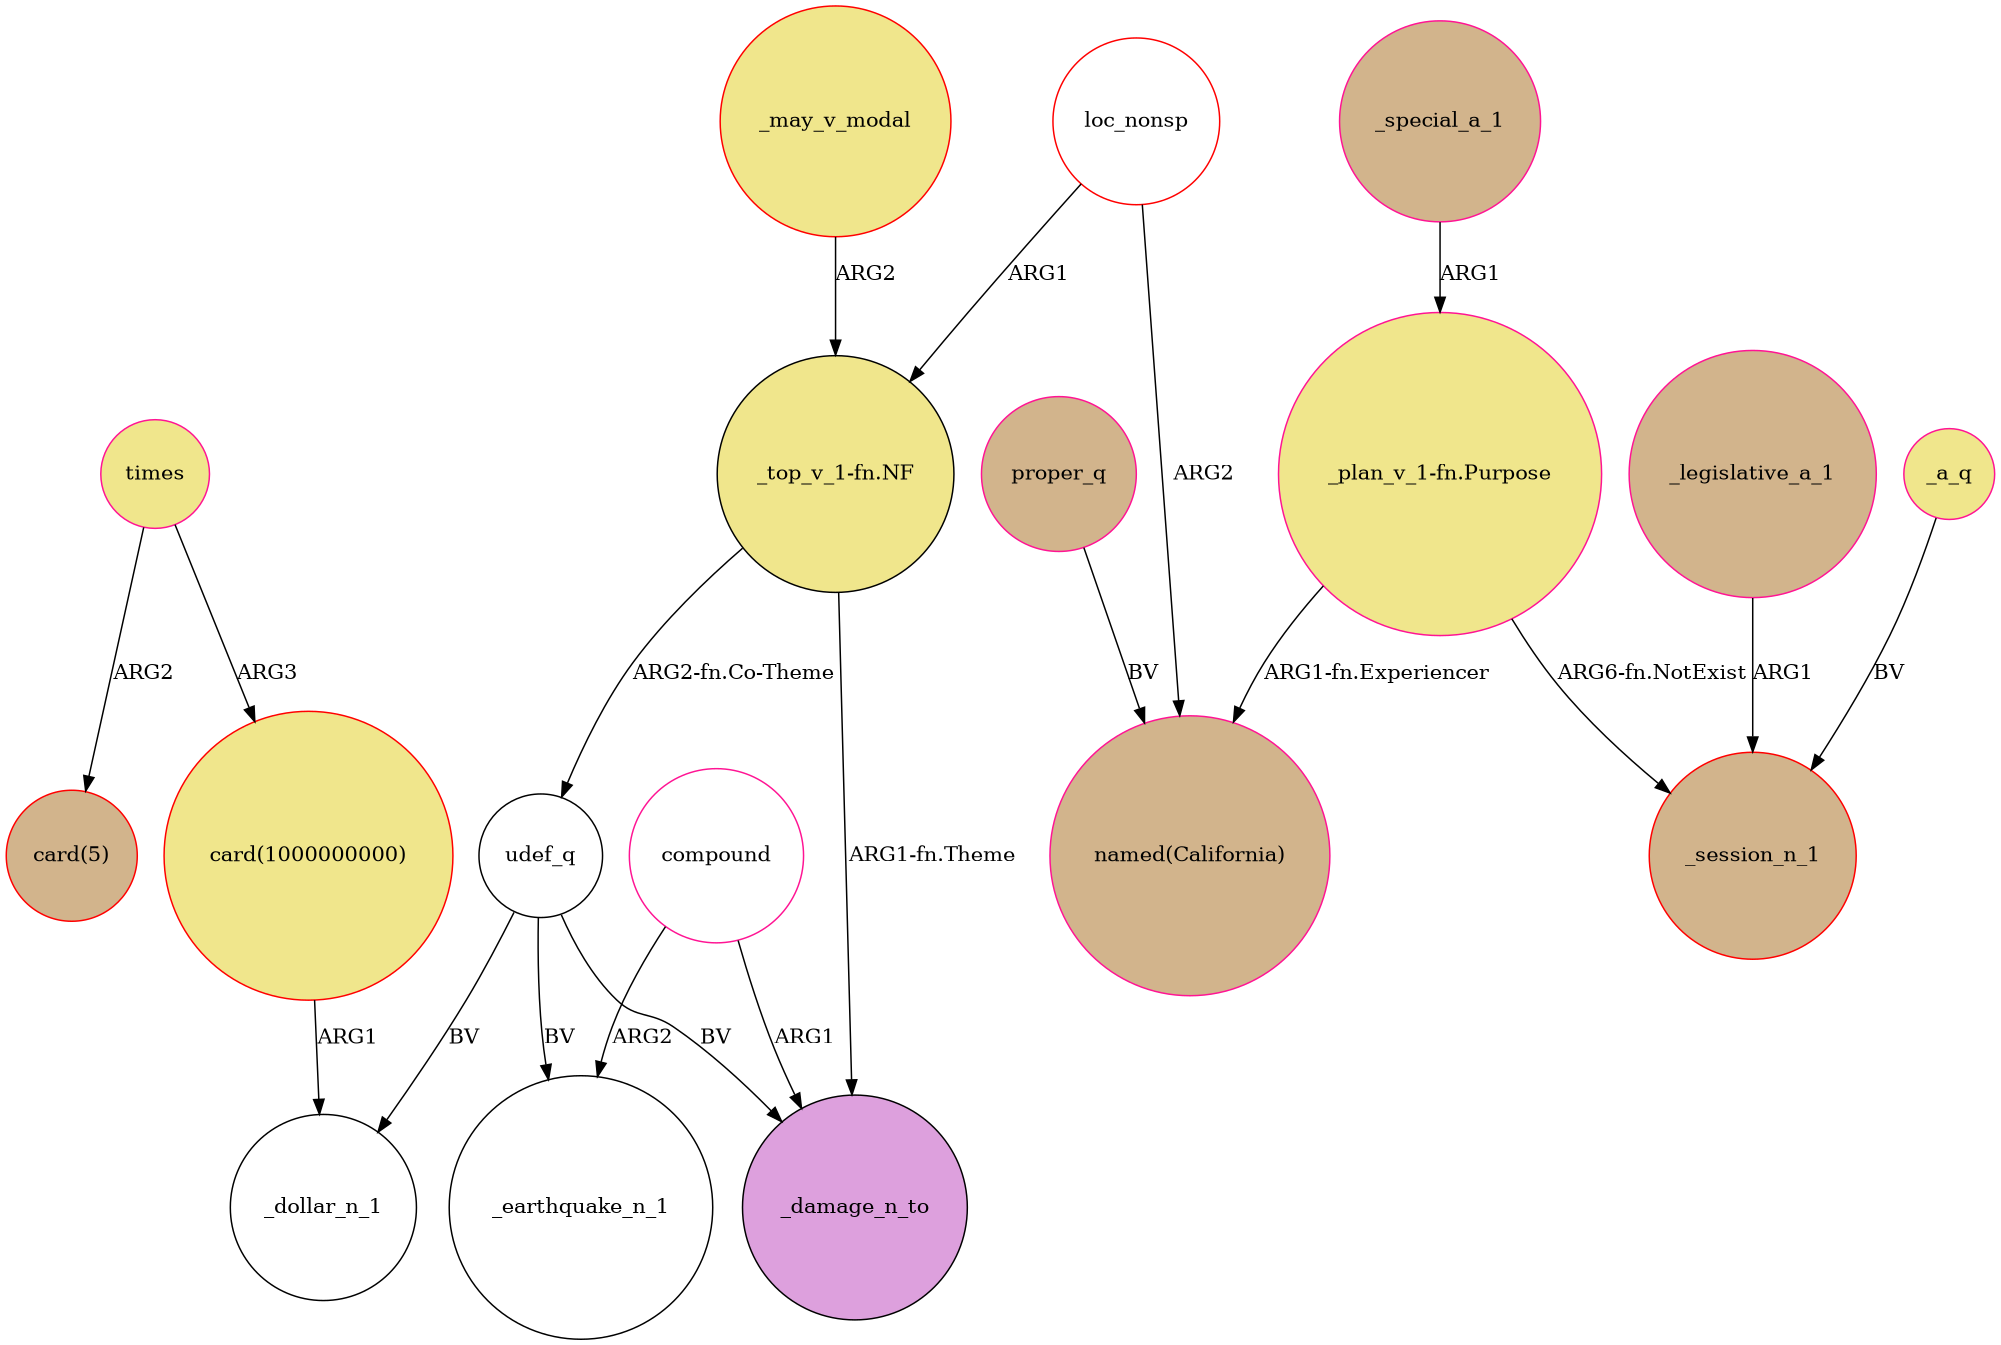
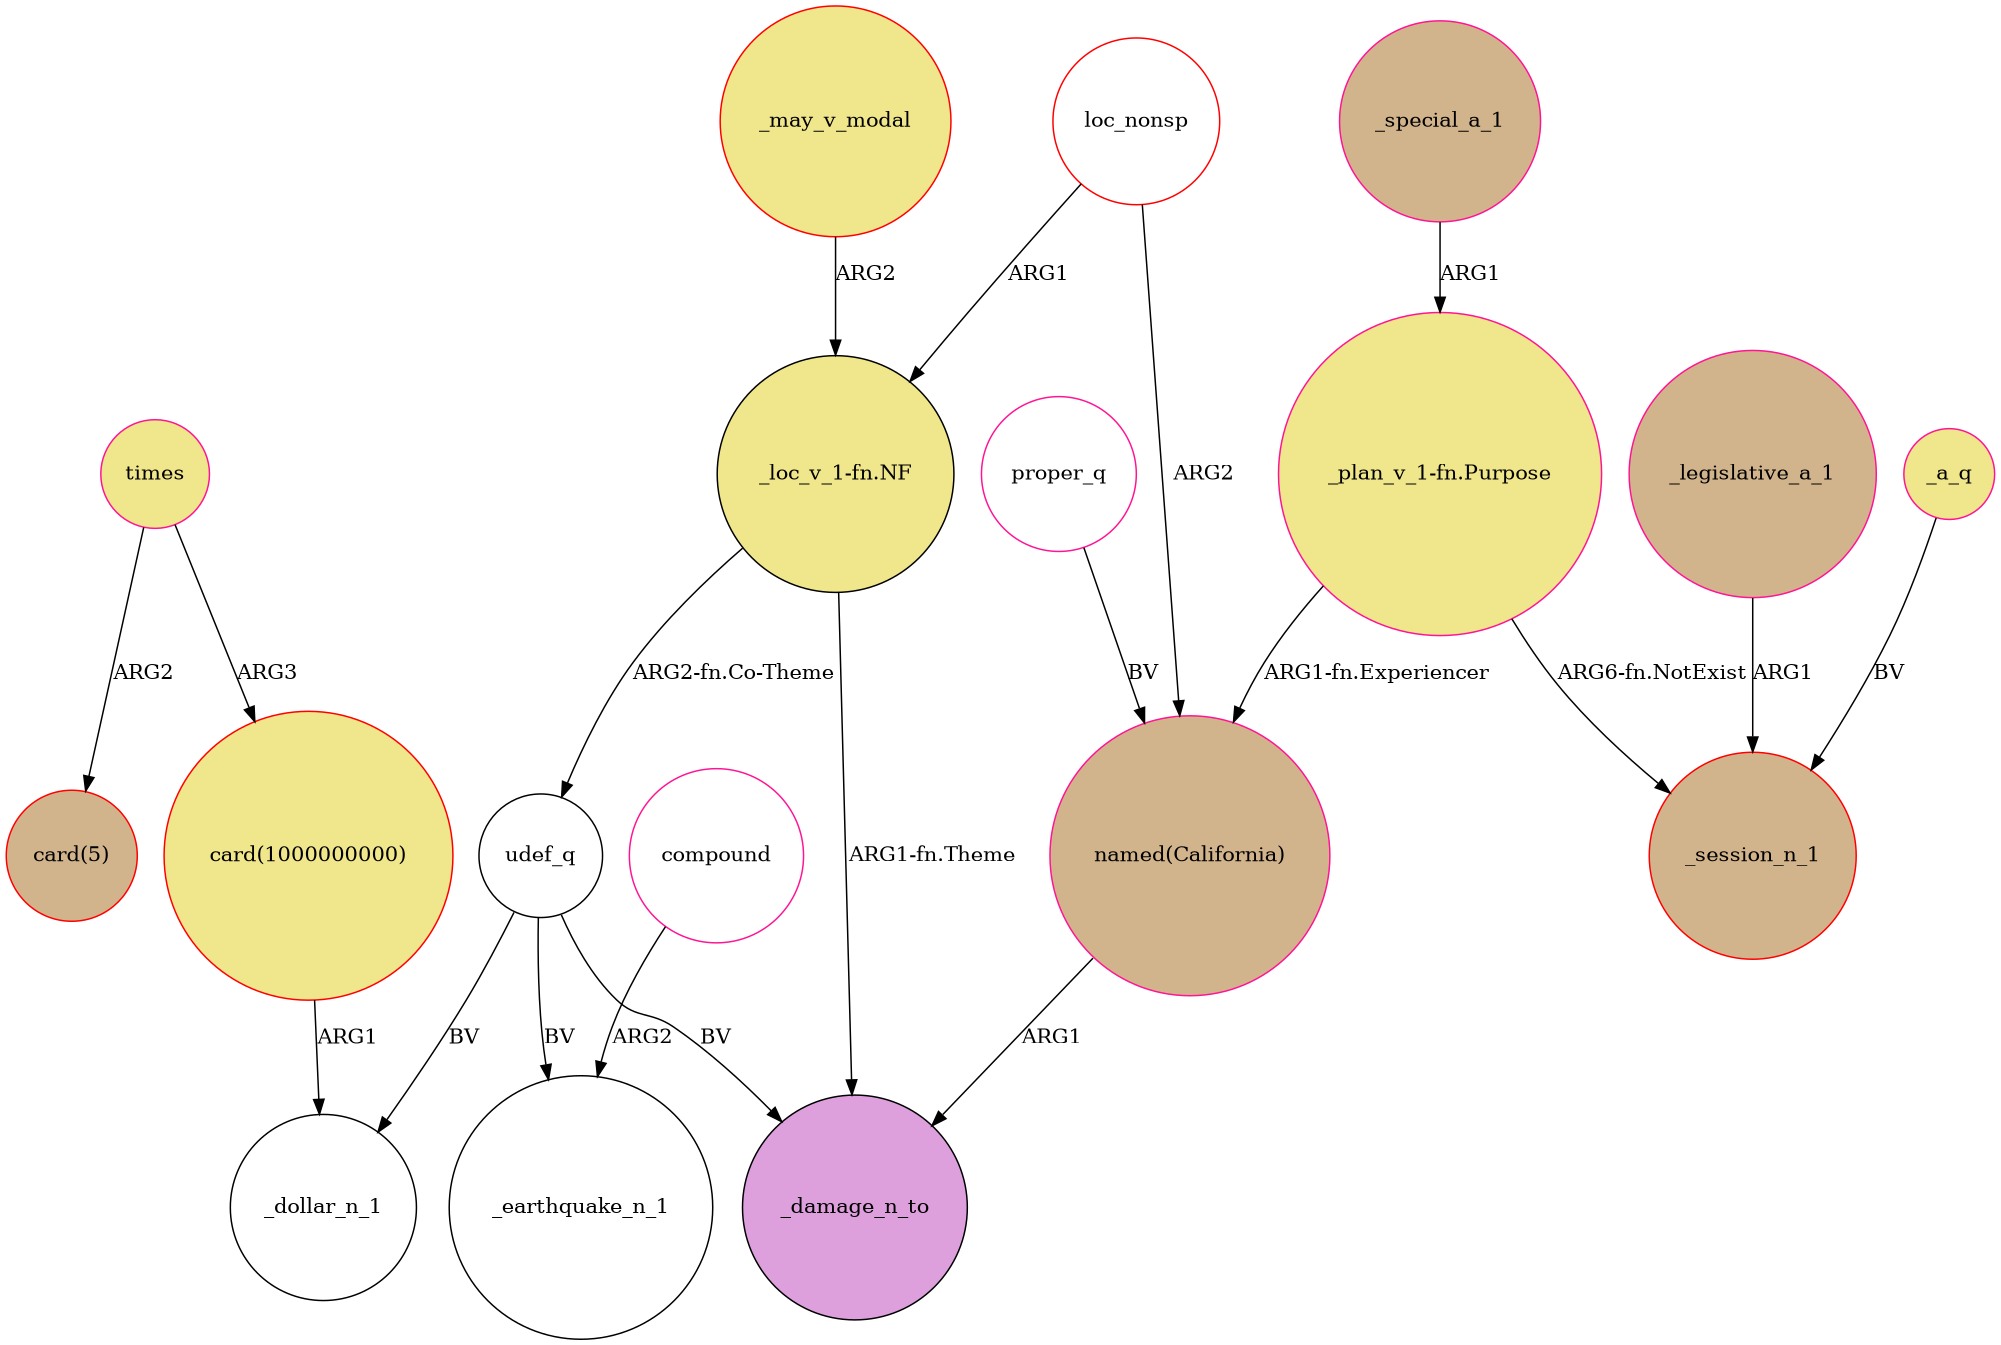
node "_top_v_1-fn.NF": label "_top_v_1-fn.NF" -> "_loc_v_1-fn.NF"
node "proper_q": fillcolor tan -> white
edge "compound" -> "_damage_n_to": now "named(California)" -> "_damage_n_to"
